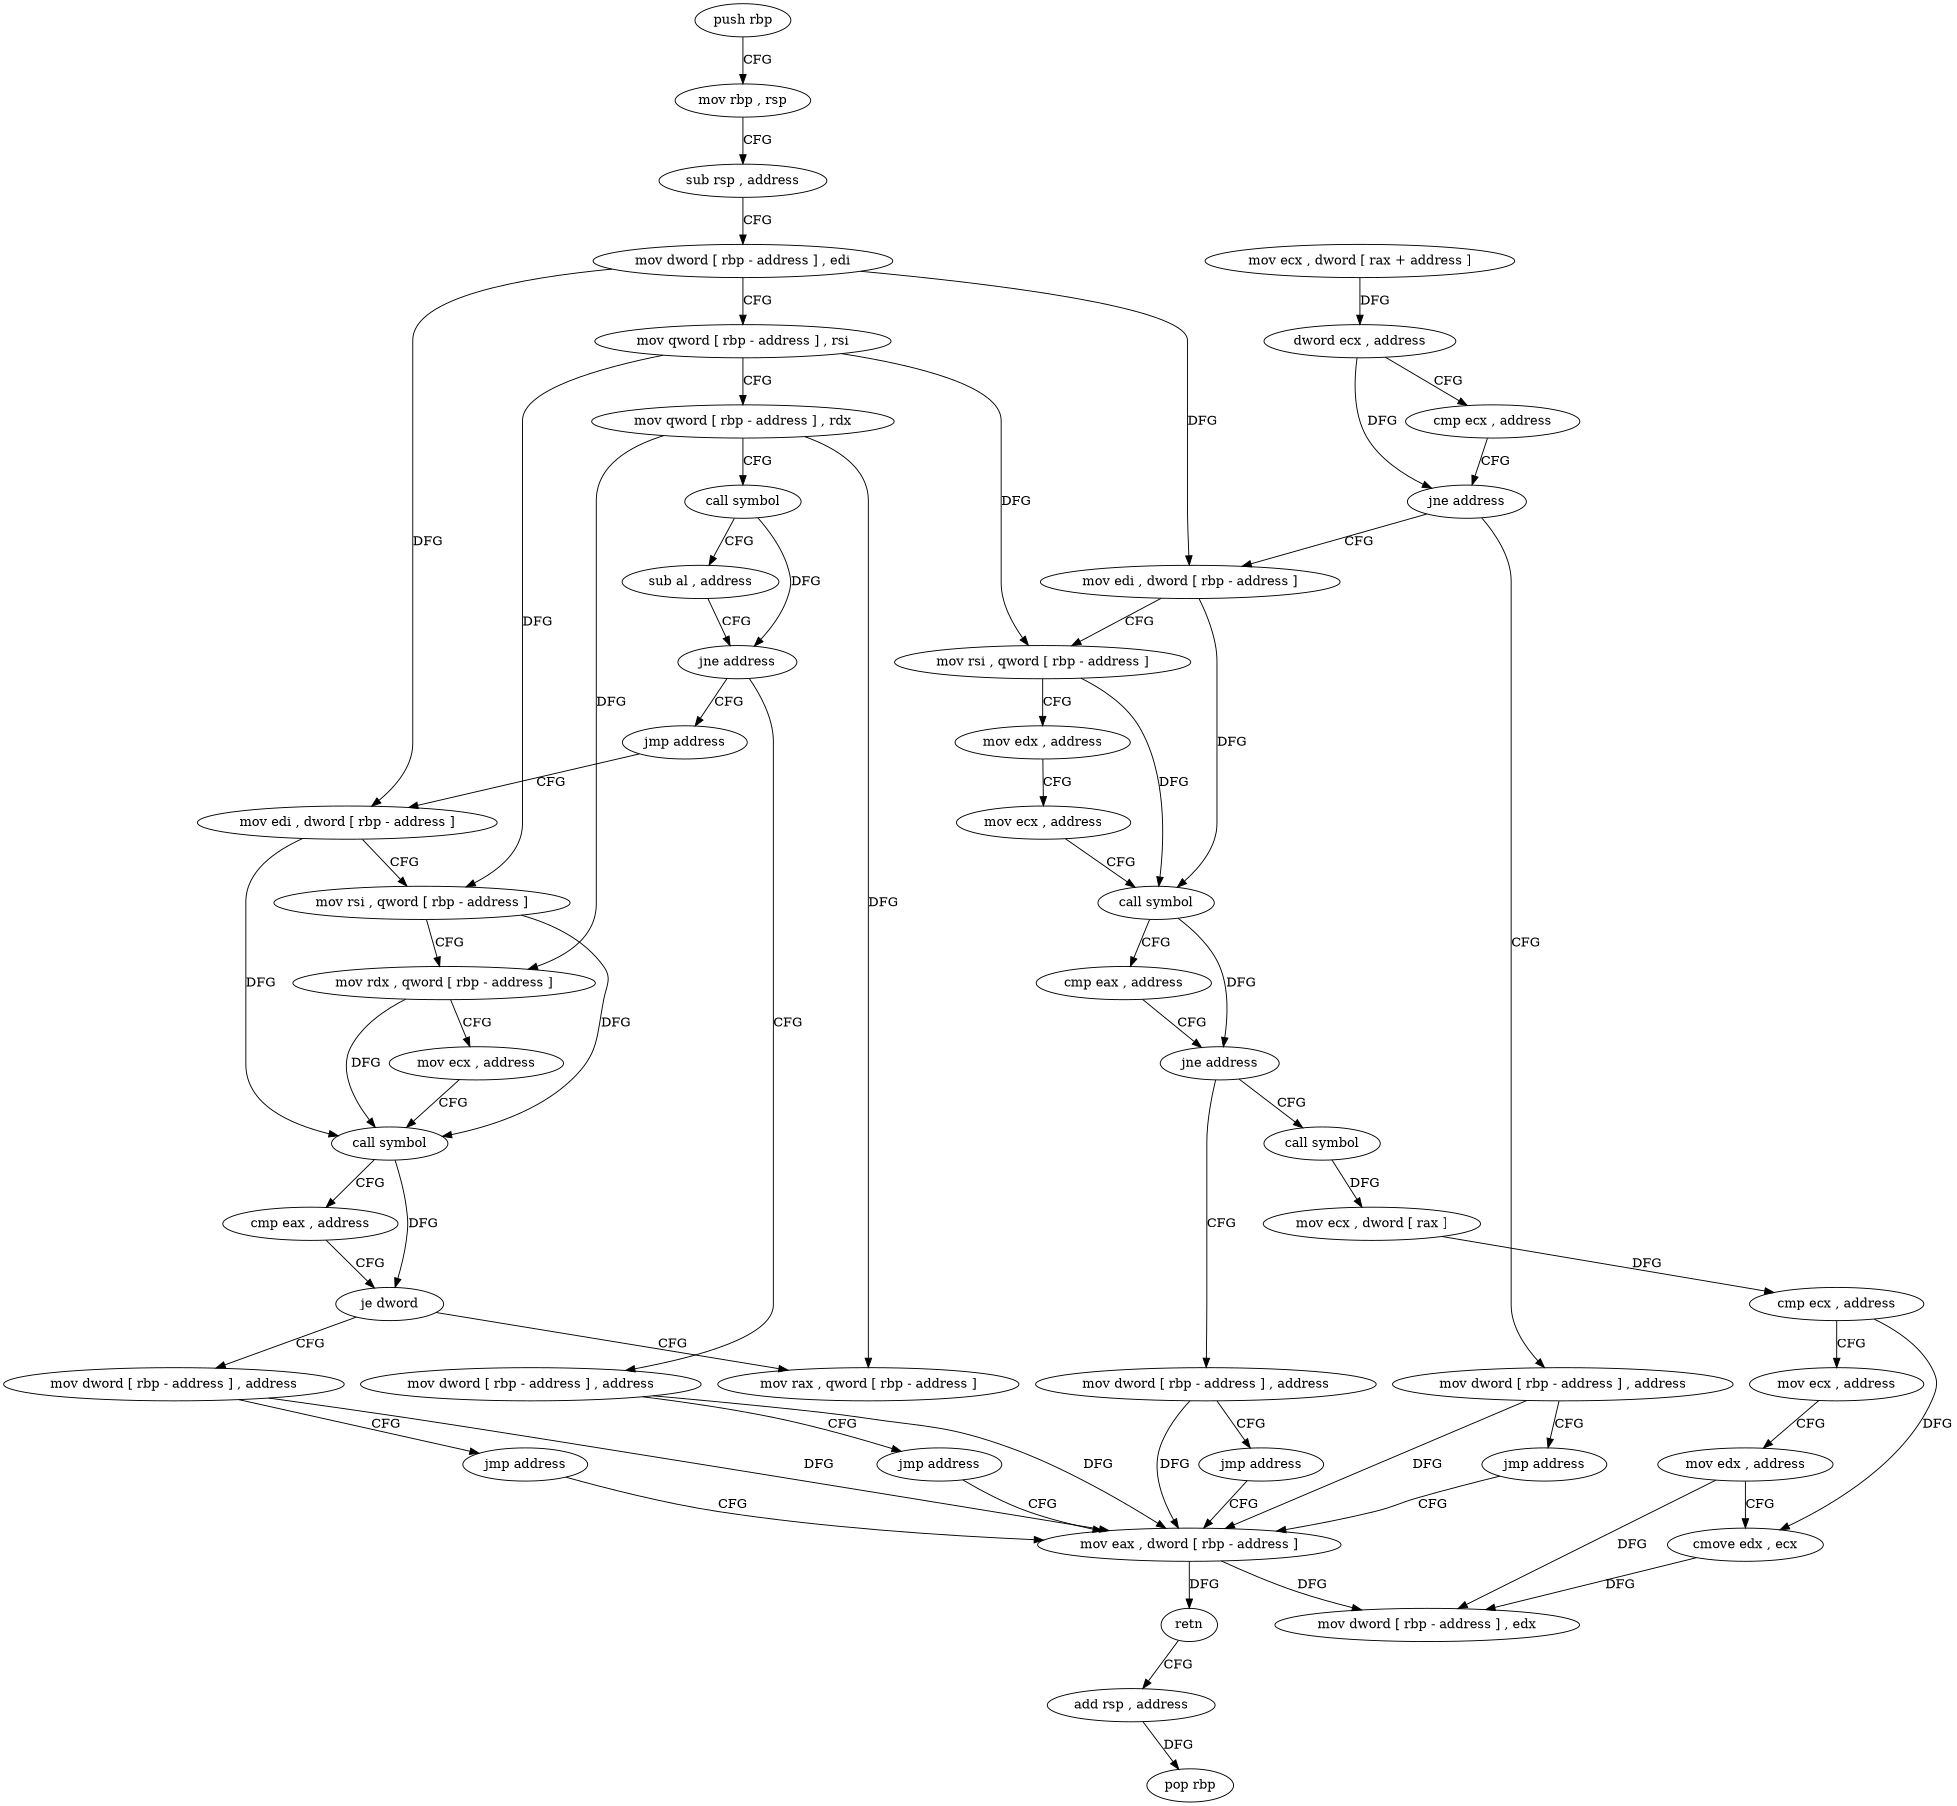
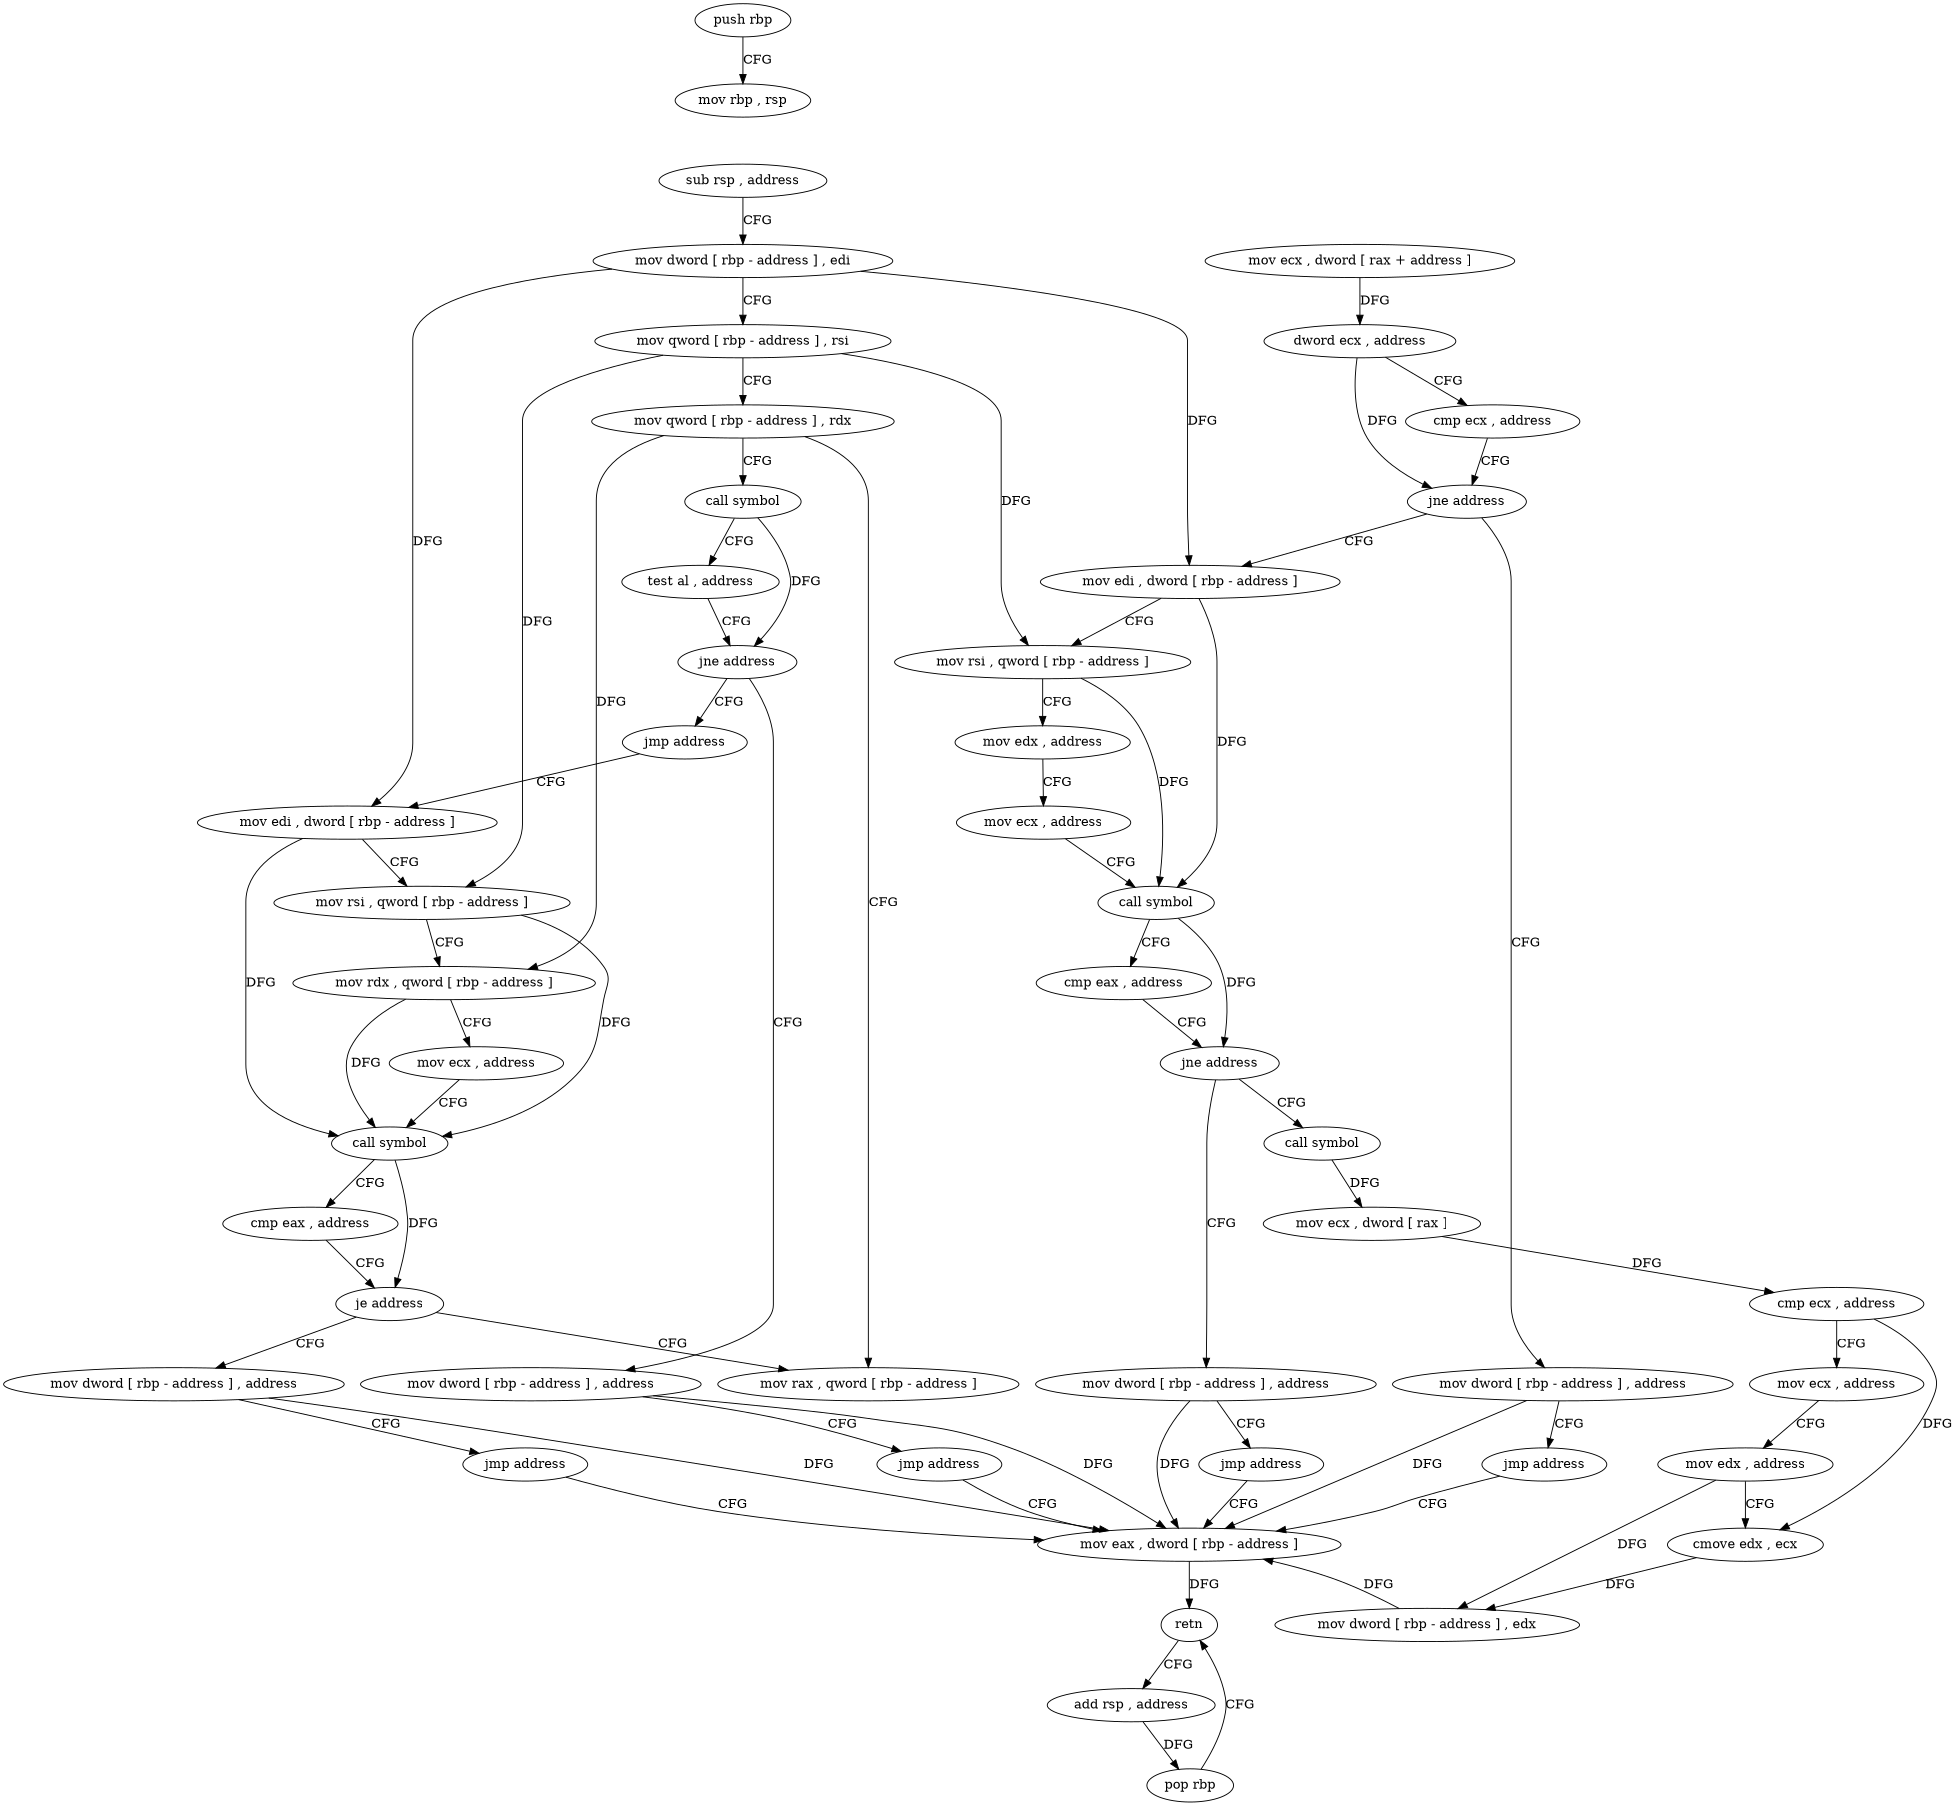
edge "mov rbp , rsp" -> "sub rsp , address": removed, label "CFG"
node "sub al , address": label "sub al , address" -> "test al , address"
edge "mov qword [ rbp - address ] , rdx" -> "mov rax , qword [ rbp - address ]": label "DFG" -> "CFG"
node "je dword": label "je dword" -> "je address"
edge "mov eax , dword [ rbp - address ]" -> "mov dword [ rbp - address ] , edx": reversed
edge "pop rbp" -> "retn": added, label "CFG"
